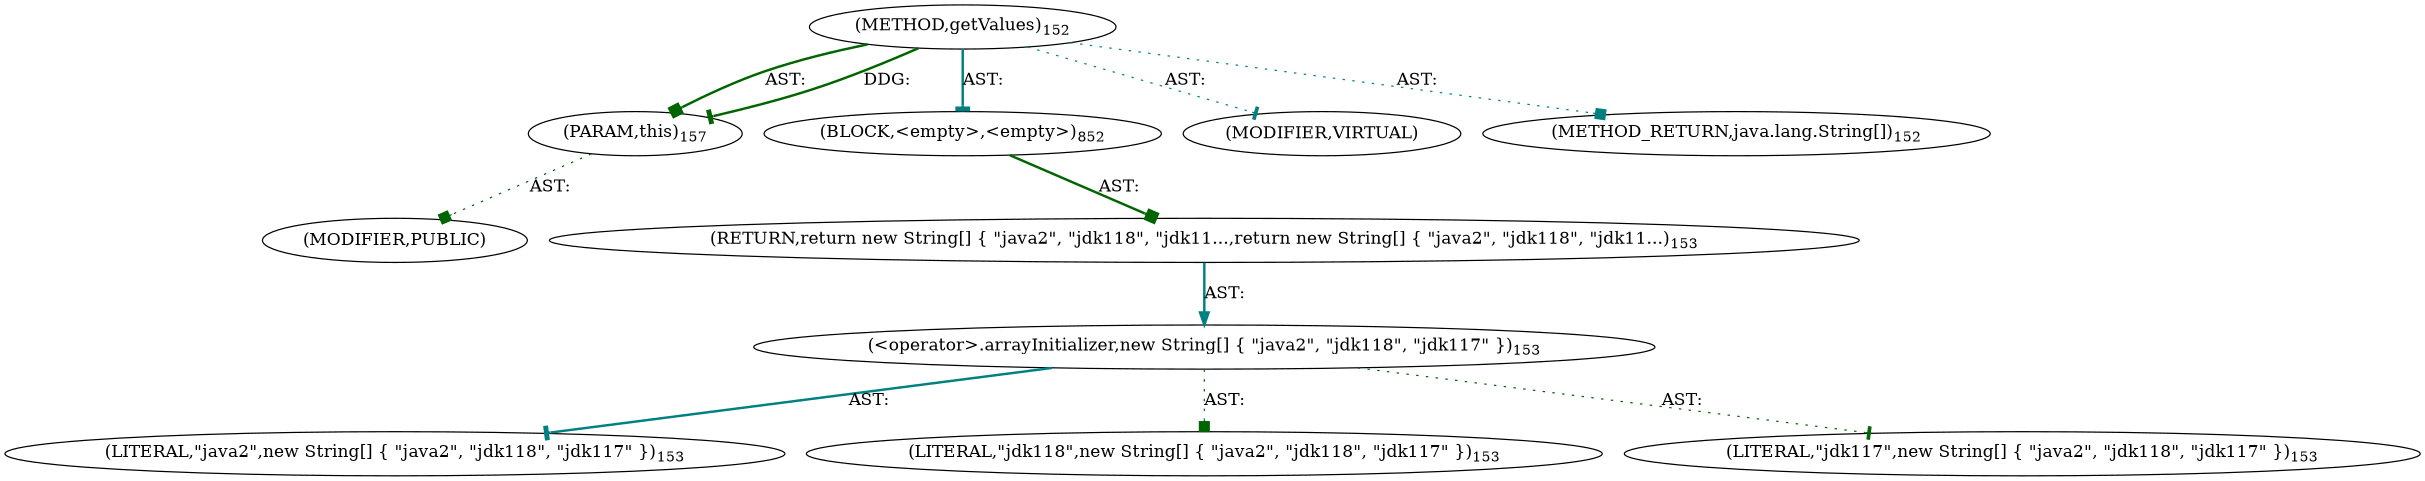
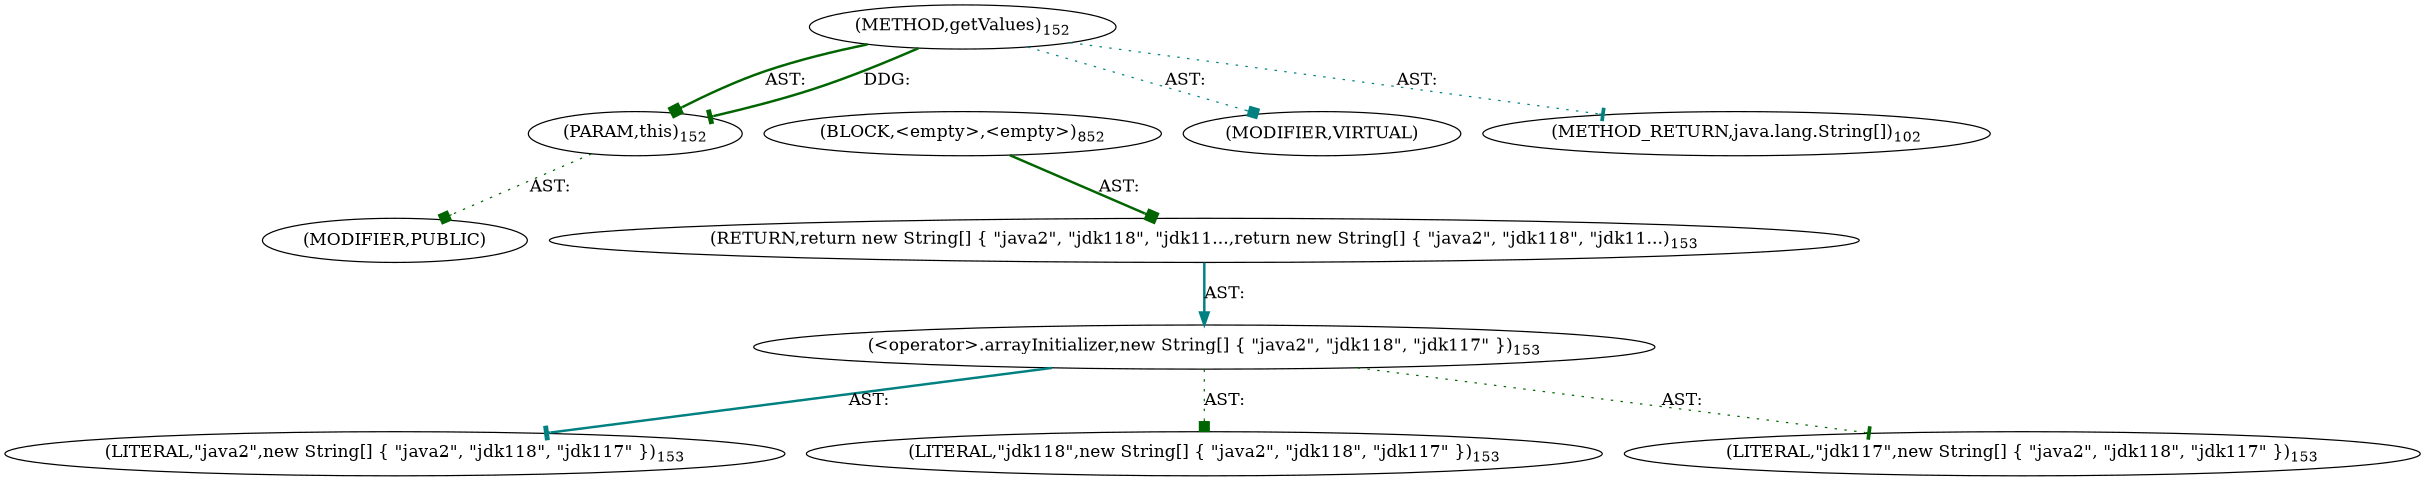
edge "(METHOD,getValues)" -> "(BLOCK,<empty>,<empty>)": removed, label "AST:"
edge "(METHOD,getValues)" -> "(METHOD_RETURN,java.lang.String[])": arrowhead box -> tee
edge "(METHOD,getValues)" -> "(MODIFIER,VIRTUAL)": arrowhead tee -> box
node "(PARAM,this)": text "157" -> "152"
node "(METHOD_RETURN,java.lang.String[])": text "152" -> "102"
